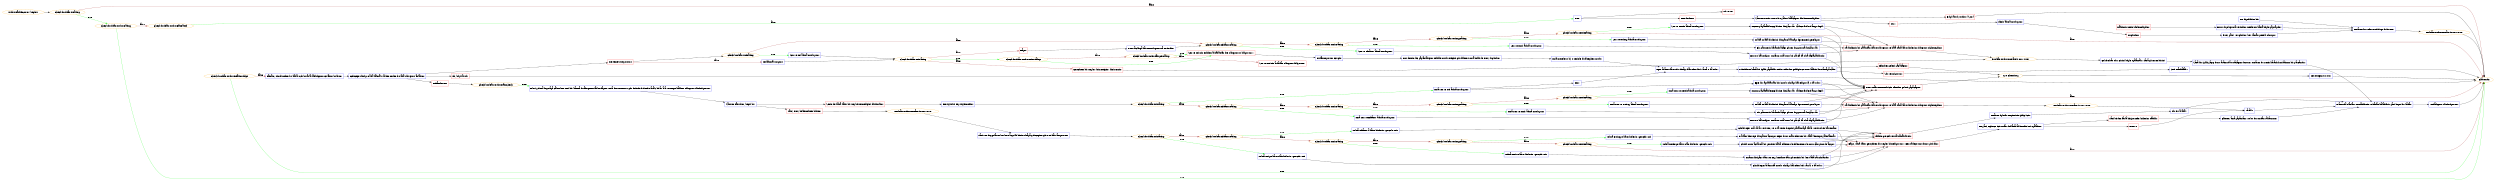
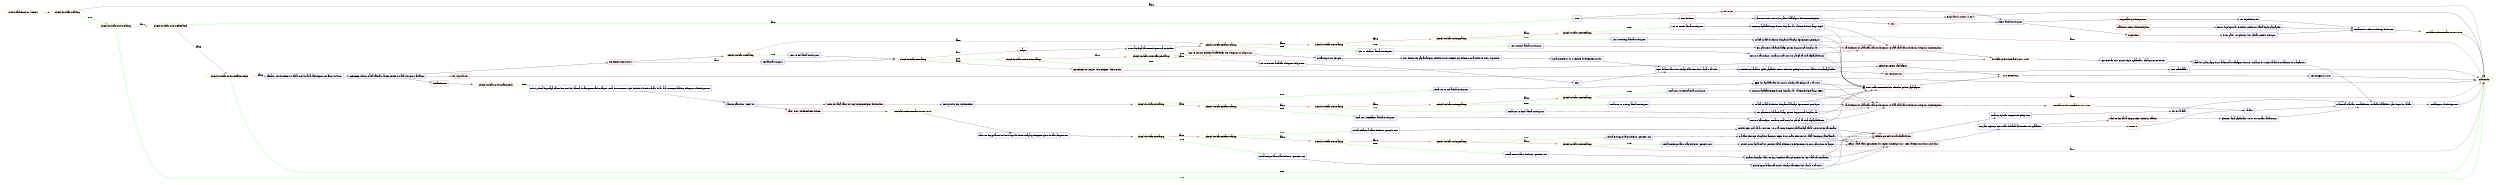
edge "Ah. Evet." -> "İkiniz adına mutluyum.": added
node "Heyecanlı görünüyorsun.": added
edge "Check boolean ArthurHasDated" -> "Check boolean ArthurRelationships": added, label "false"
edge "Ama sen ve Aoi adına mutluyum." -> "Hm.": now "Sen ve Aoi'nin arkadaş olduğunu biliyorum." -> "Hm."
